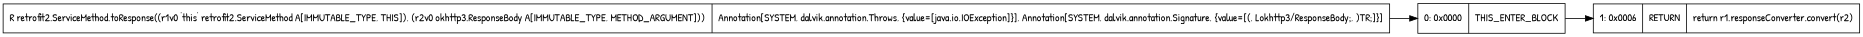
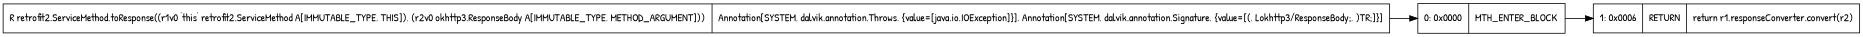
node "0: 0x0000": text "THIS_ENTER_BLOCK" -> "MTH_ENTER_BLOCK"
